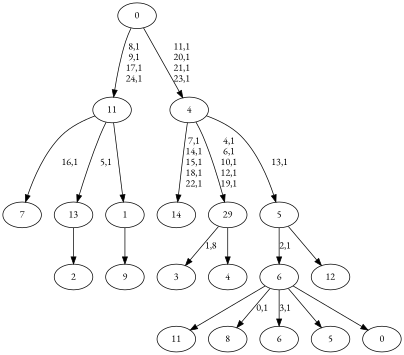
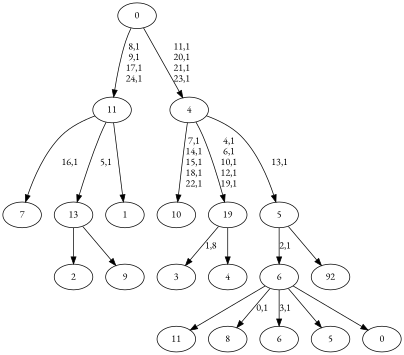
node "14": label "14" -> "10"
node "29": label "29" -> "19"
edge "1" -> "9": now "13" -> "9"
node "12": label "12" -> "92"
